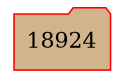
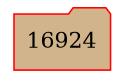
node "18924": label "18924" -> "16924"
